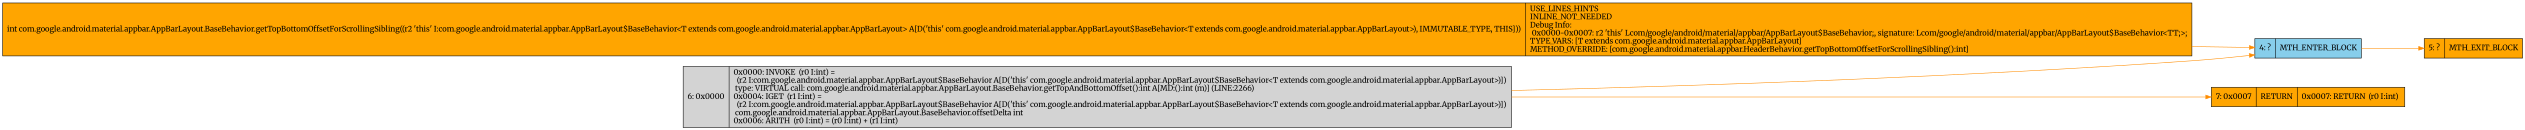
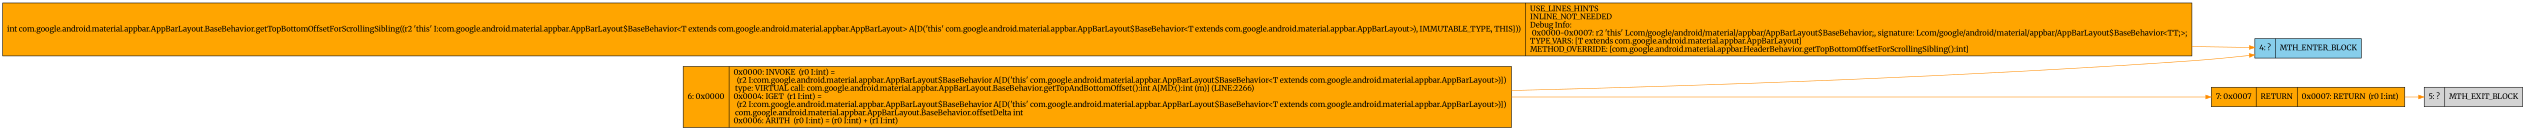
edge "4: ?" -> "5: ?": now "7: 0x0007" -> "5: ?"
node "5: ?": fillcolor orange -> lightgrey
node "6: 0x0000": fillcolor lightgrey -> orange
